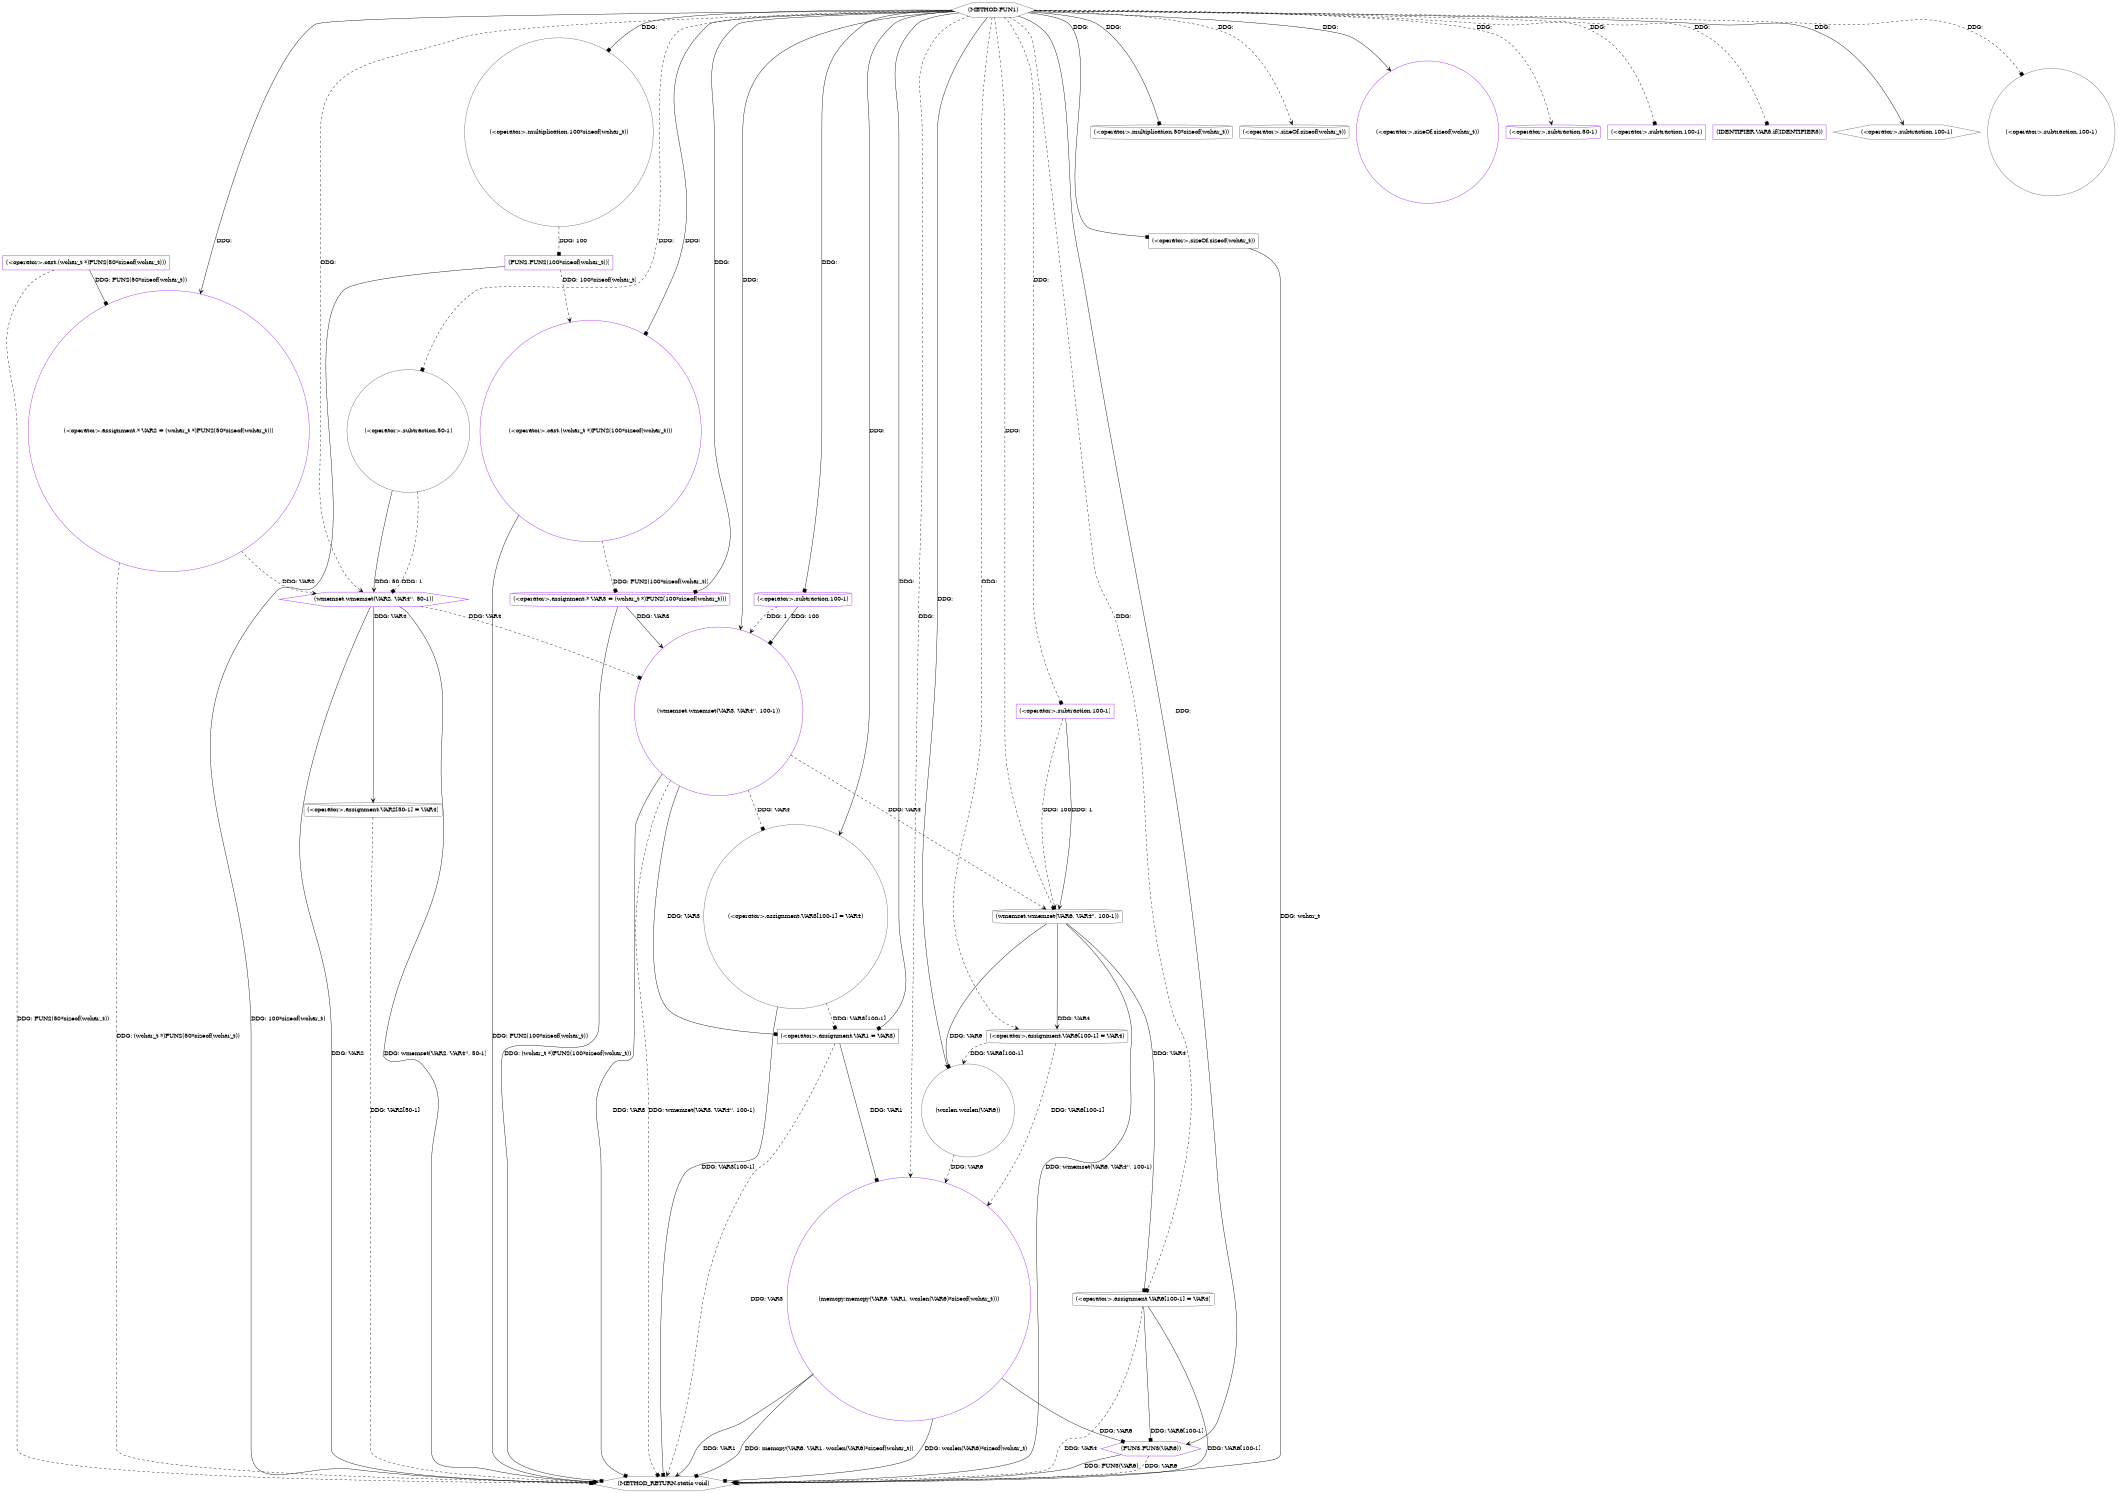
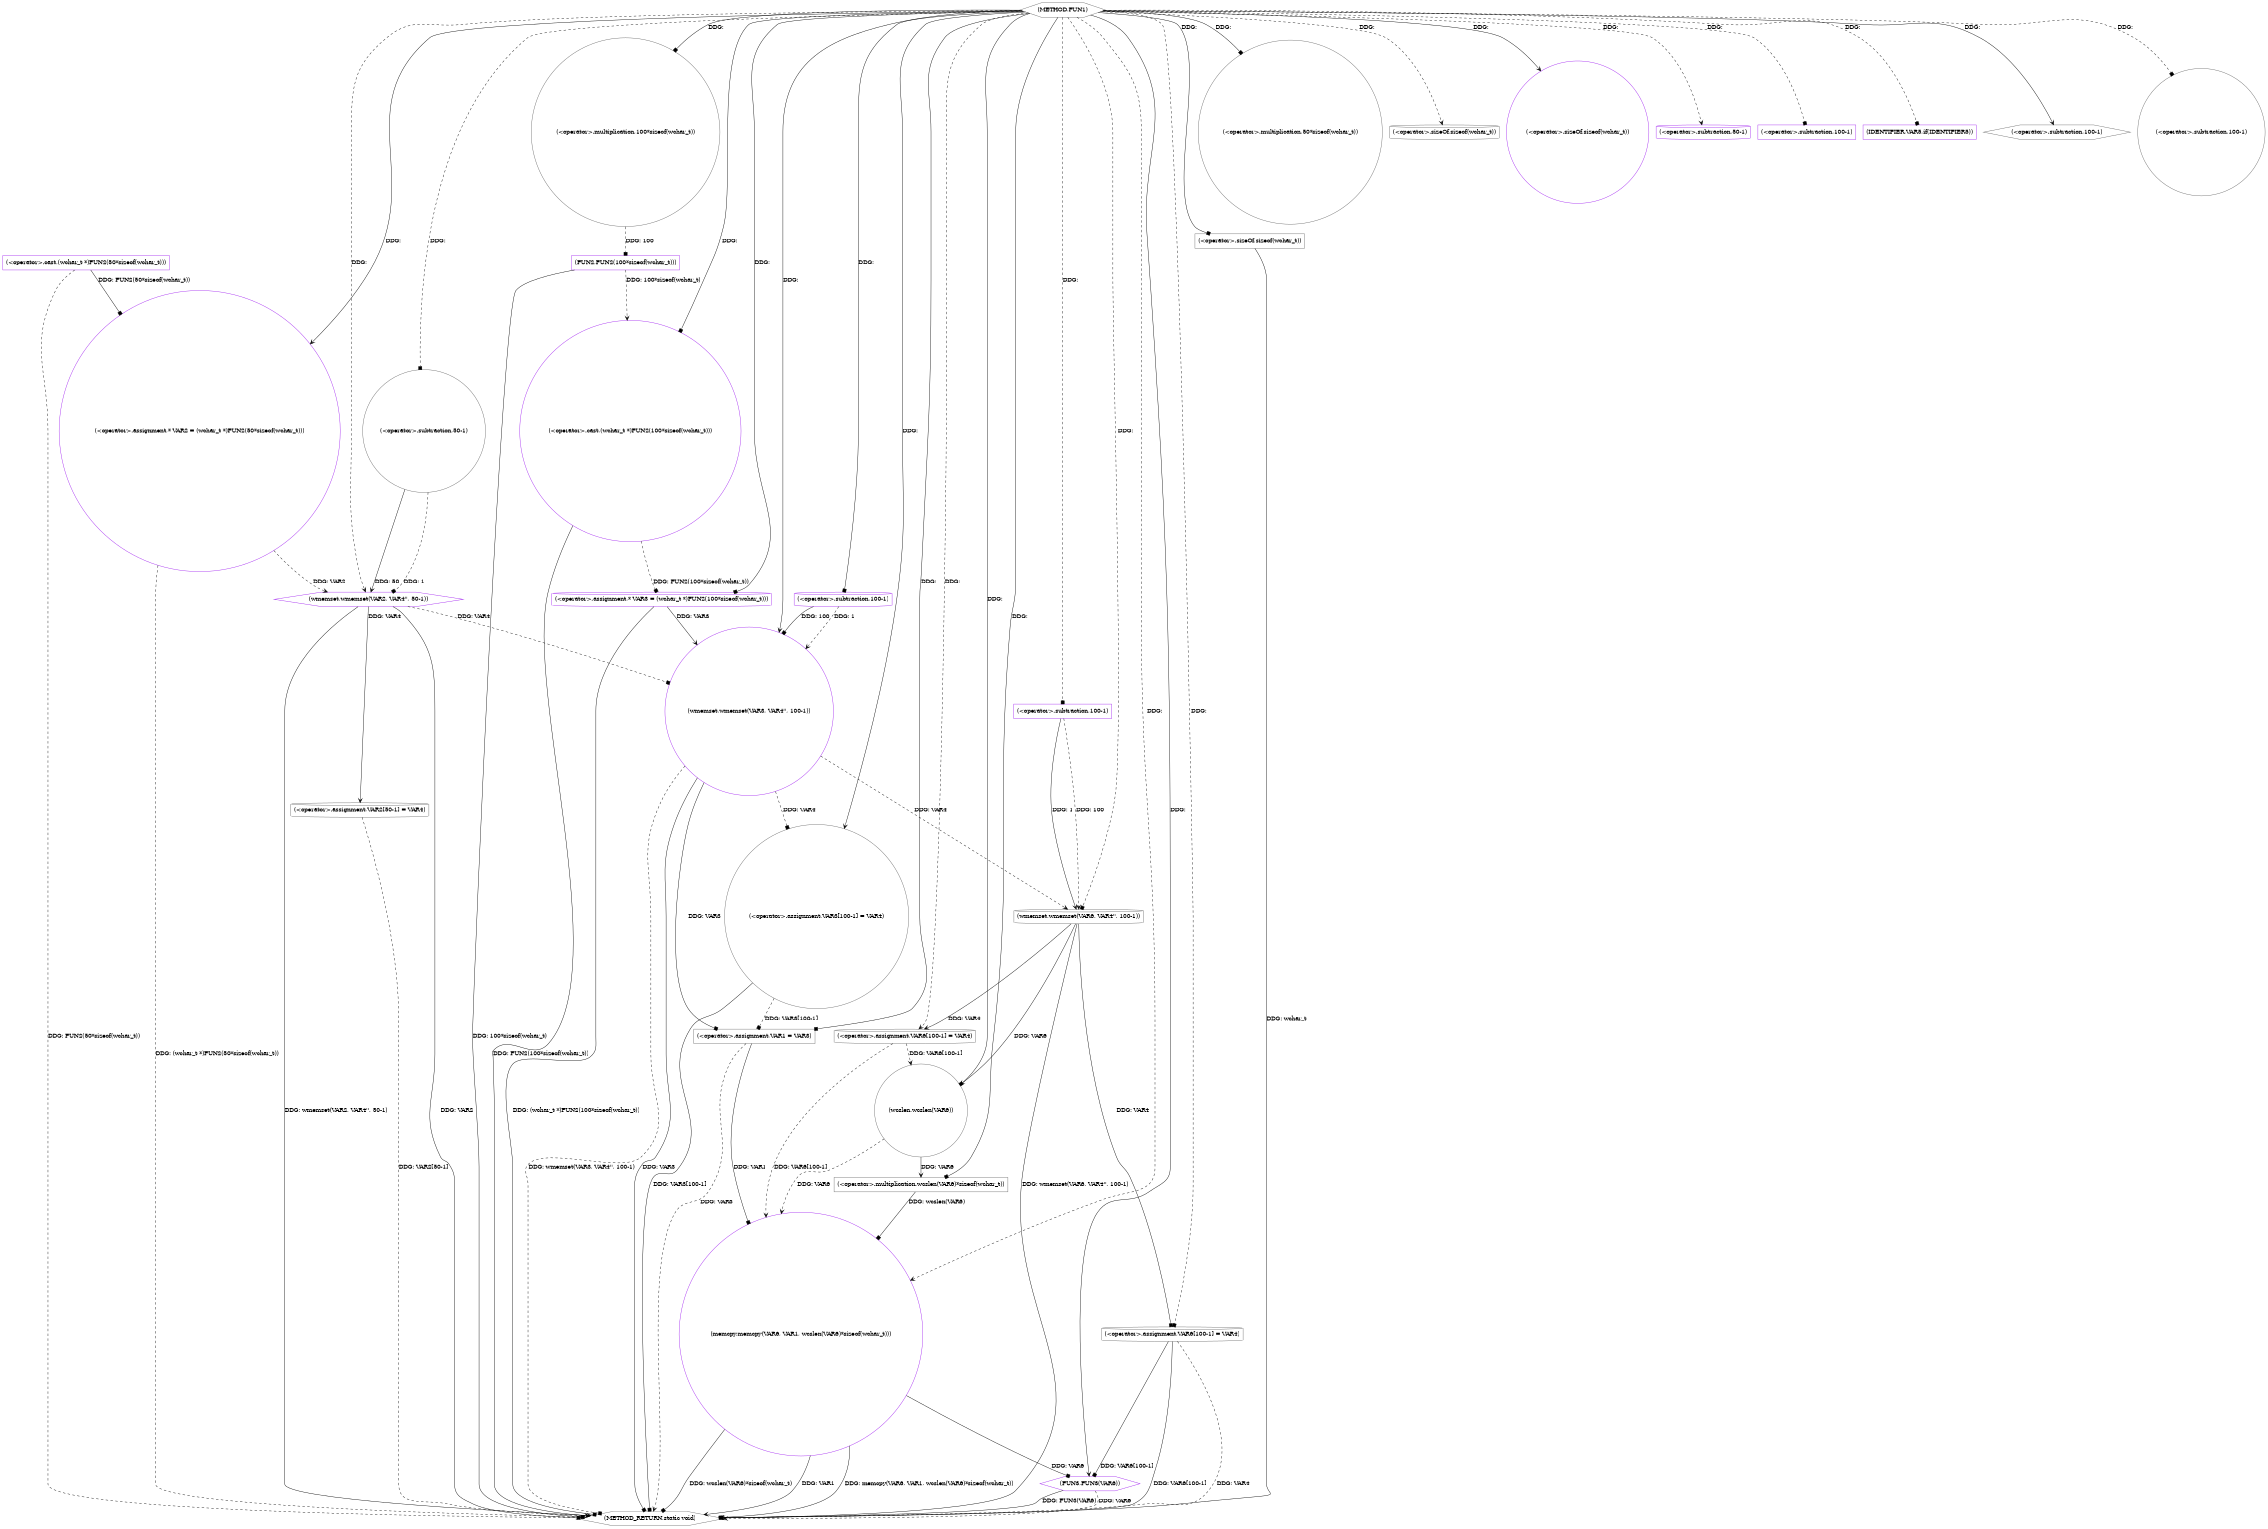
node "(<operator>.multiplication,50*sizeof(wchar_t))": shape cylinder -> circle
node "(<operator>.multiplication,wcslen(VAR6)*sizeof(wchar_t))": added
